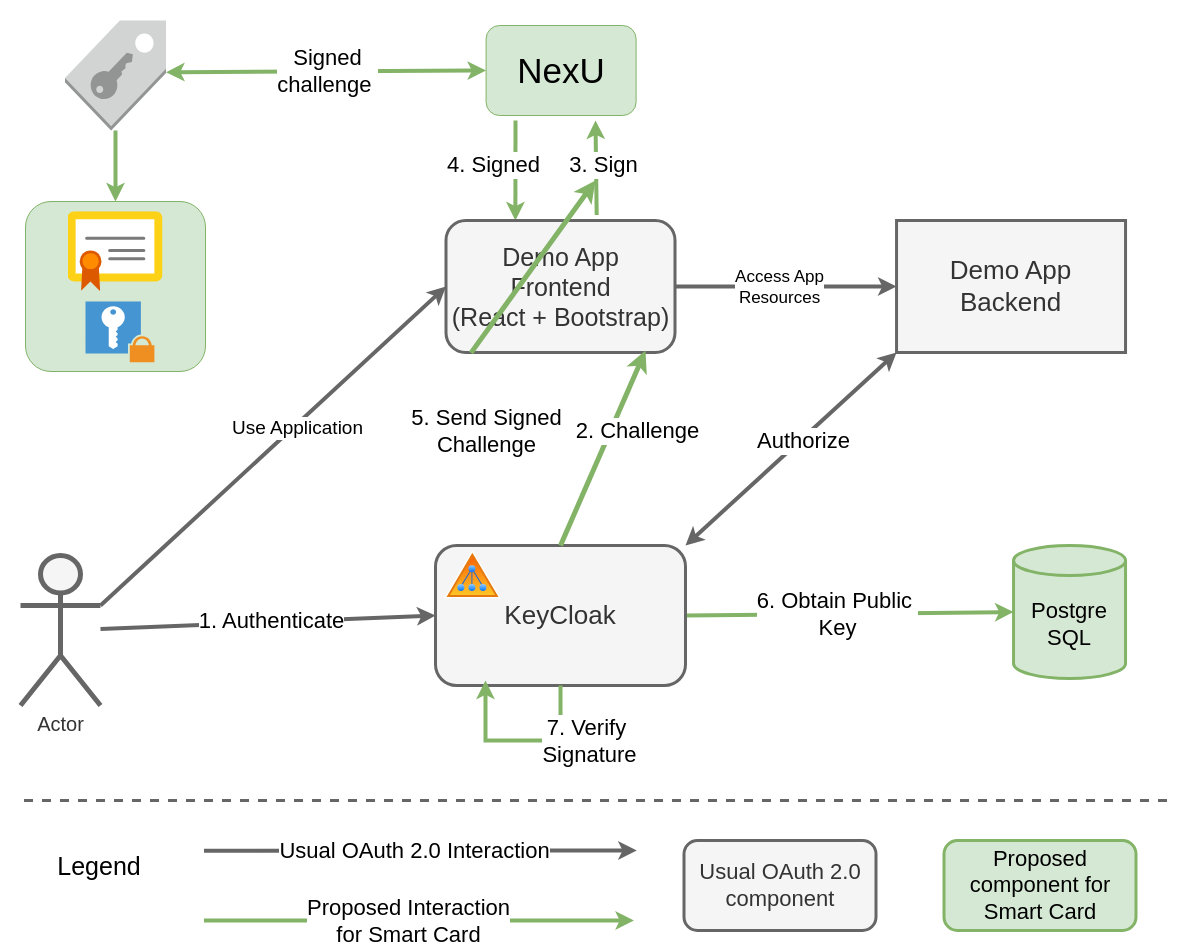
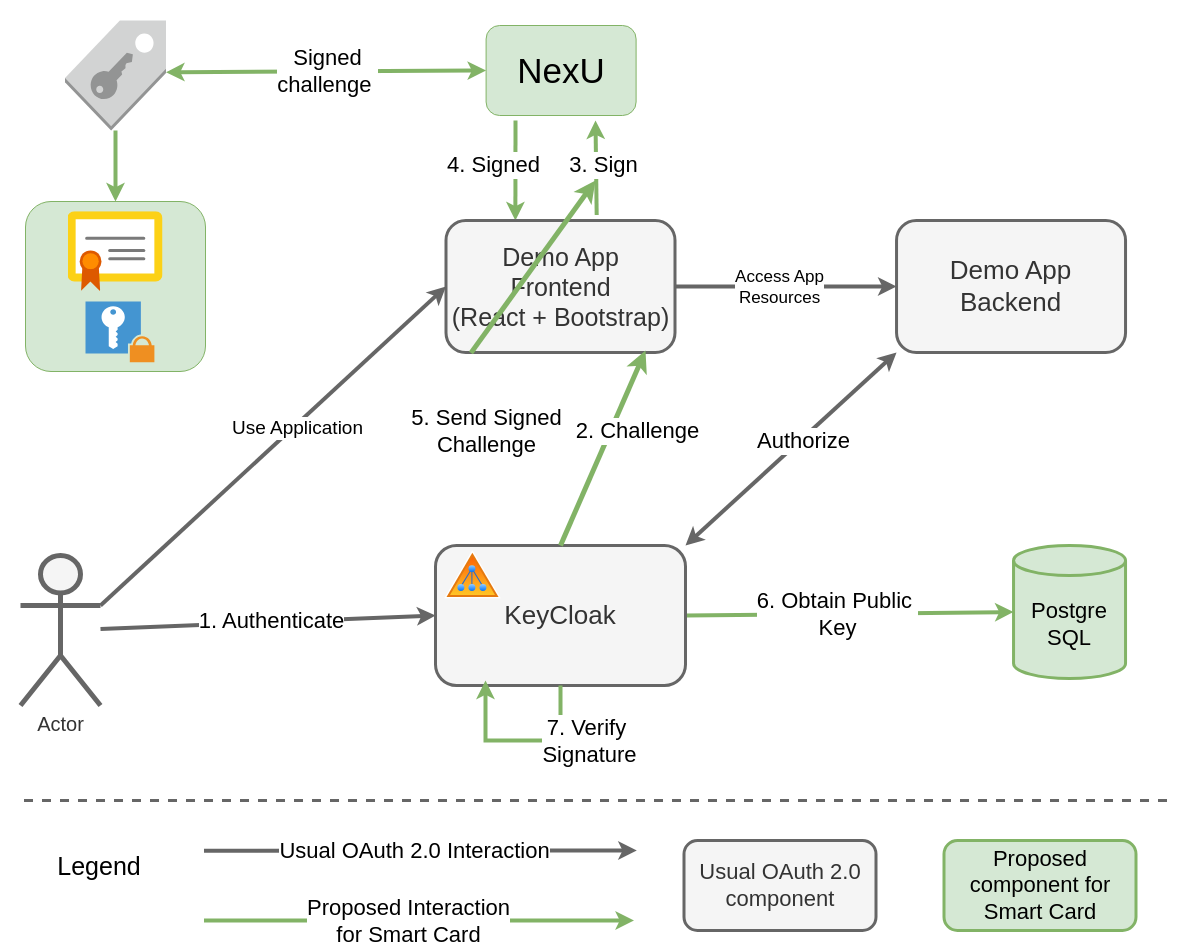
node "Demo App Backend": shape rectangle -> rounded rectangle
